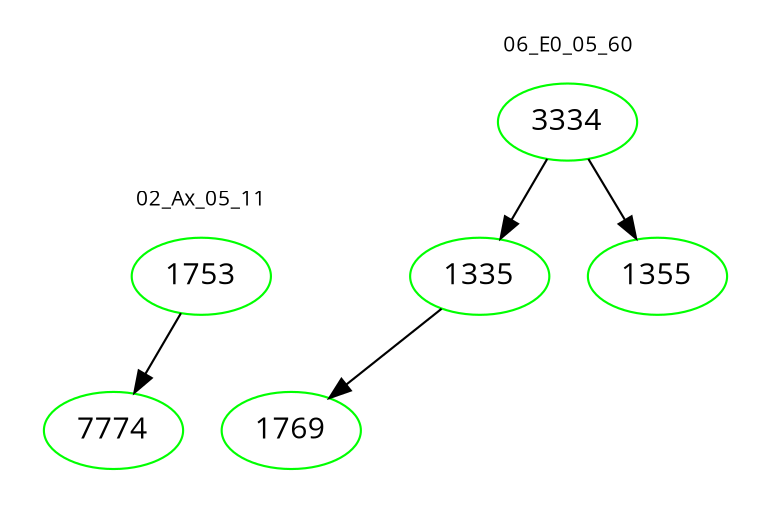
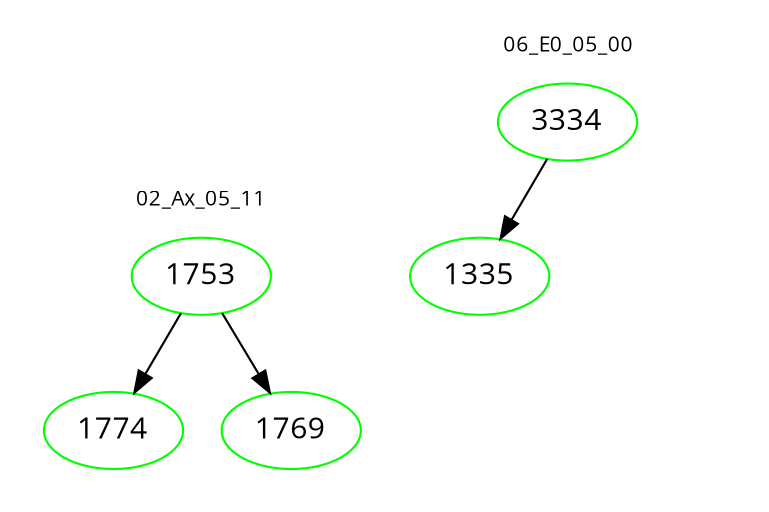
cluster "06_E0_05_60": label "06_E0_05_60" -> "06_E0_05_00"
node "1355": removed
edge "1335" -> "1769": now "1753" -> "1769"
node "7774": label "7774" -> "1774"
